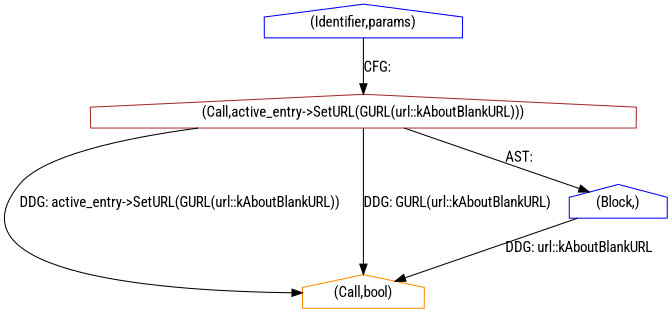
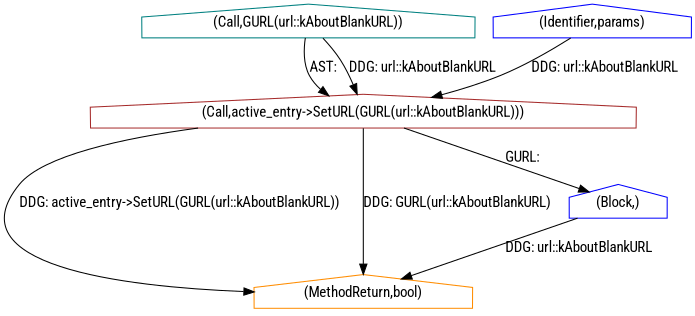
node "(Call,GURL(url::kAboutBlankURL))": added
edge "(Identifier,params)" -> "(Call,active_entry->SetURL(GURL(url::kAboutBlankURL)))": label "CFG: " -> "DDG: url::kAboutBlankURL"
edge "(Call,active_entry->SetURL(GURL(url::kAboutBlankURL)))" -> "(Block,)": label "AST: " -> "GURL: "
node "(Call,bool)": label "(Call,bool)" -> "(MethodReturn,bool)"
